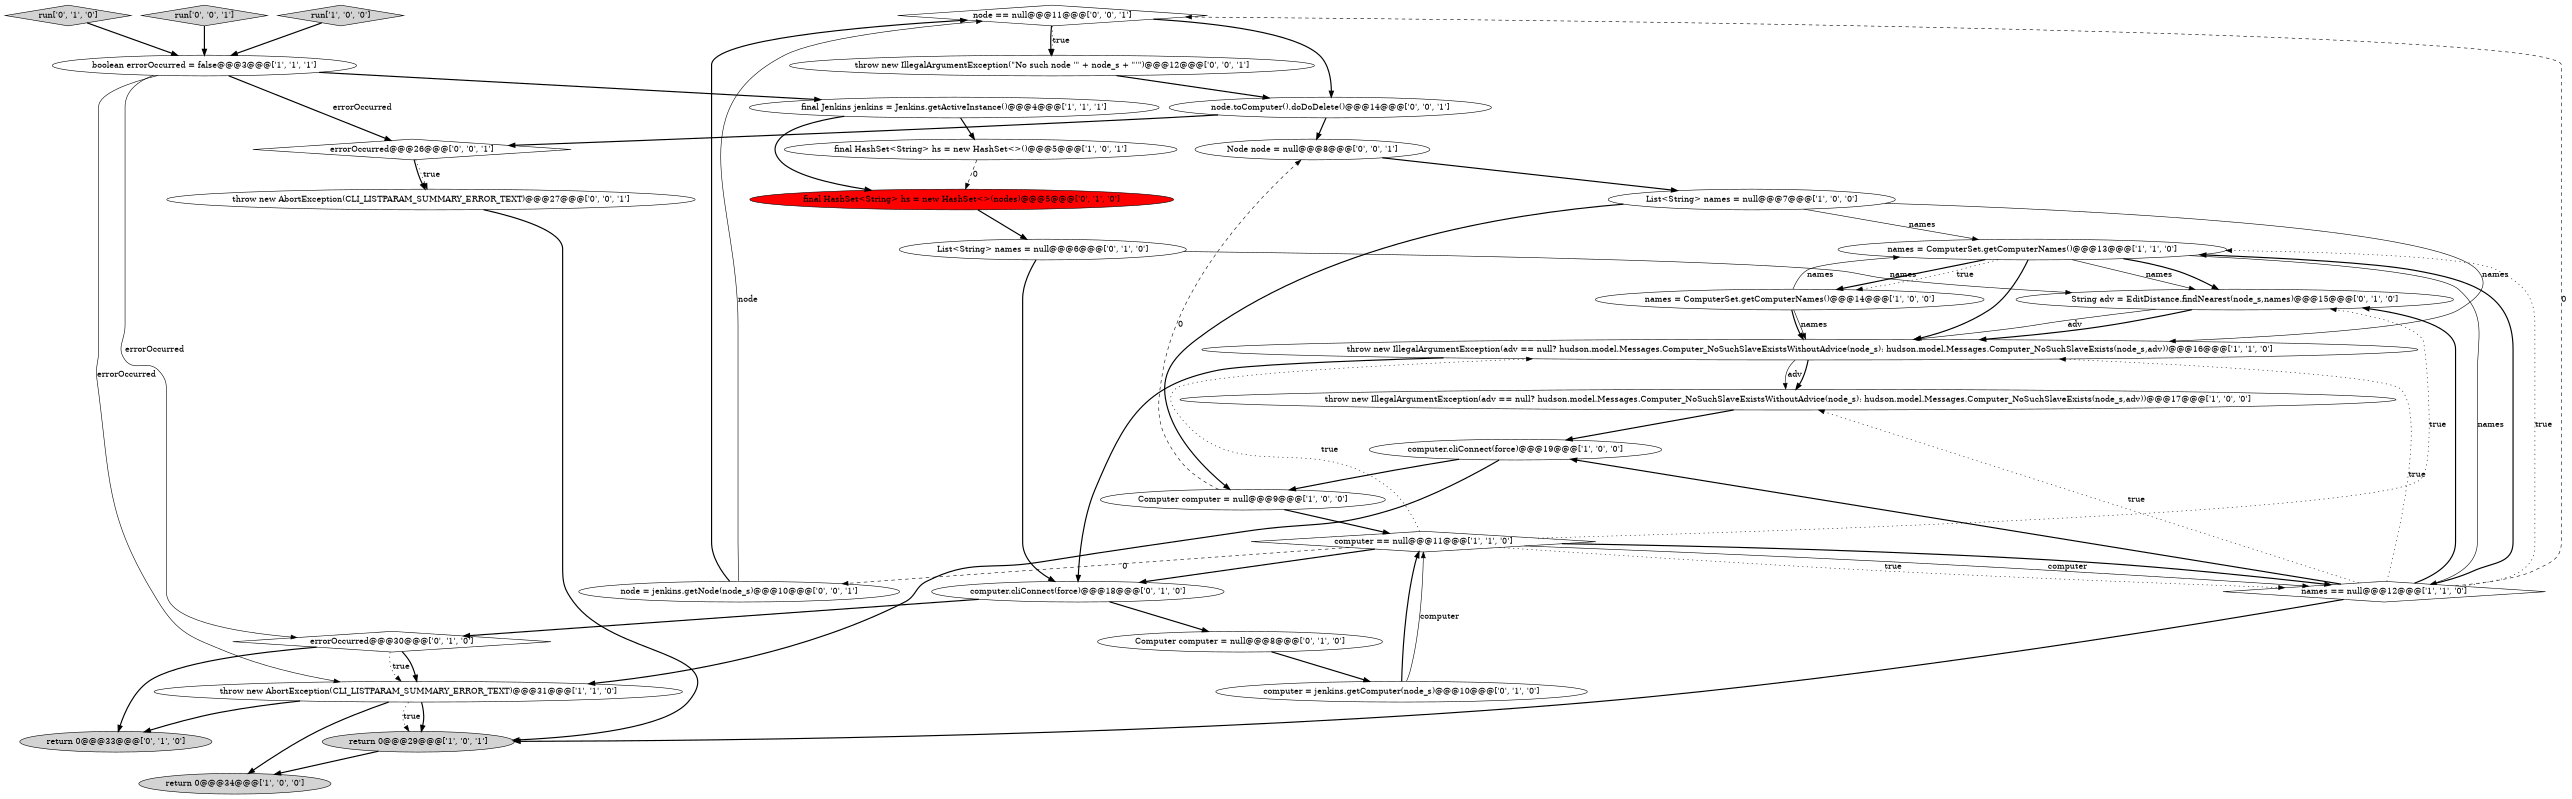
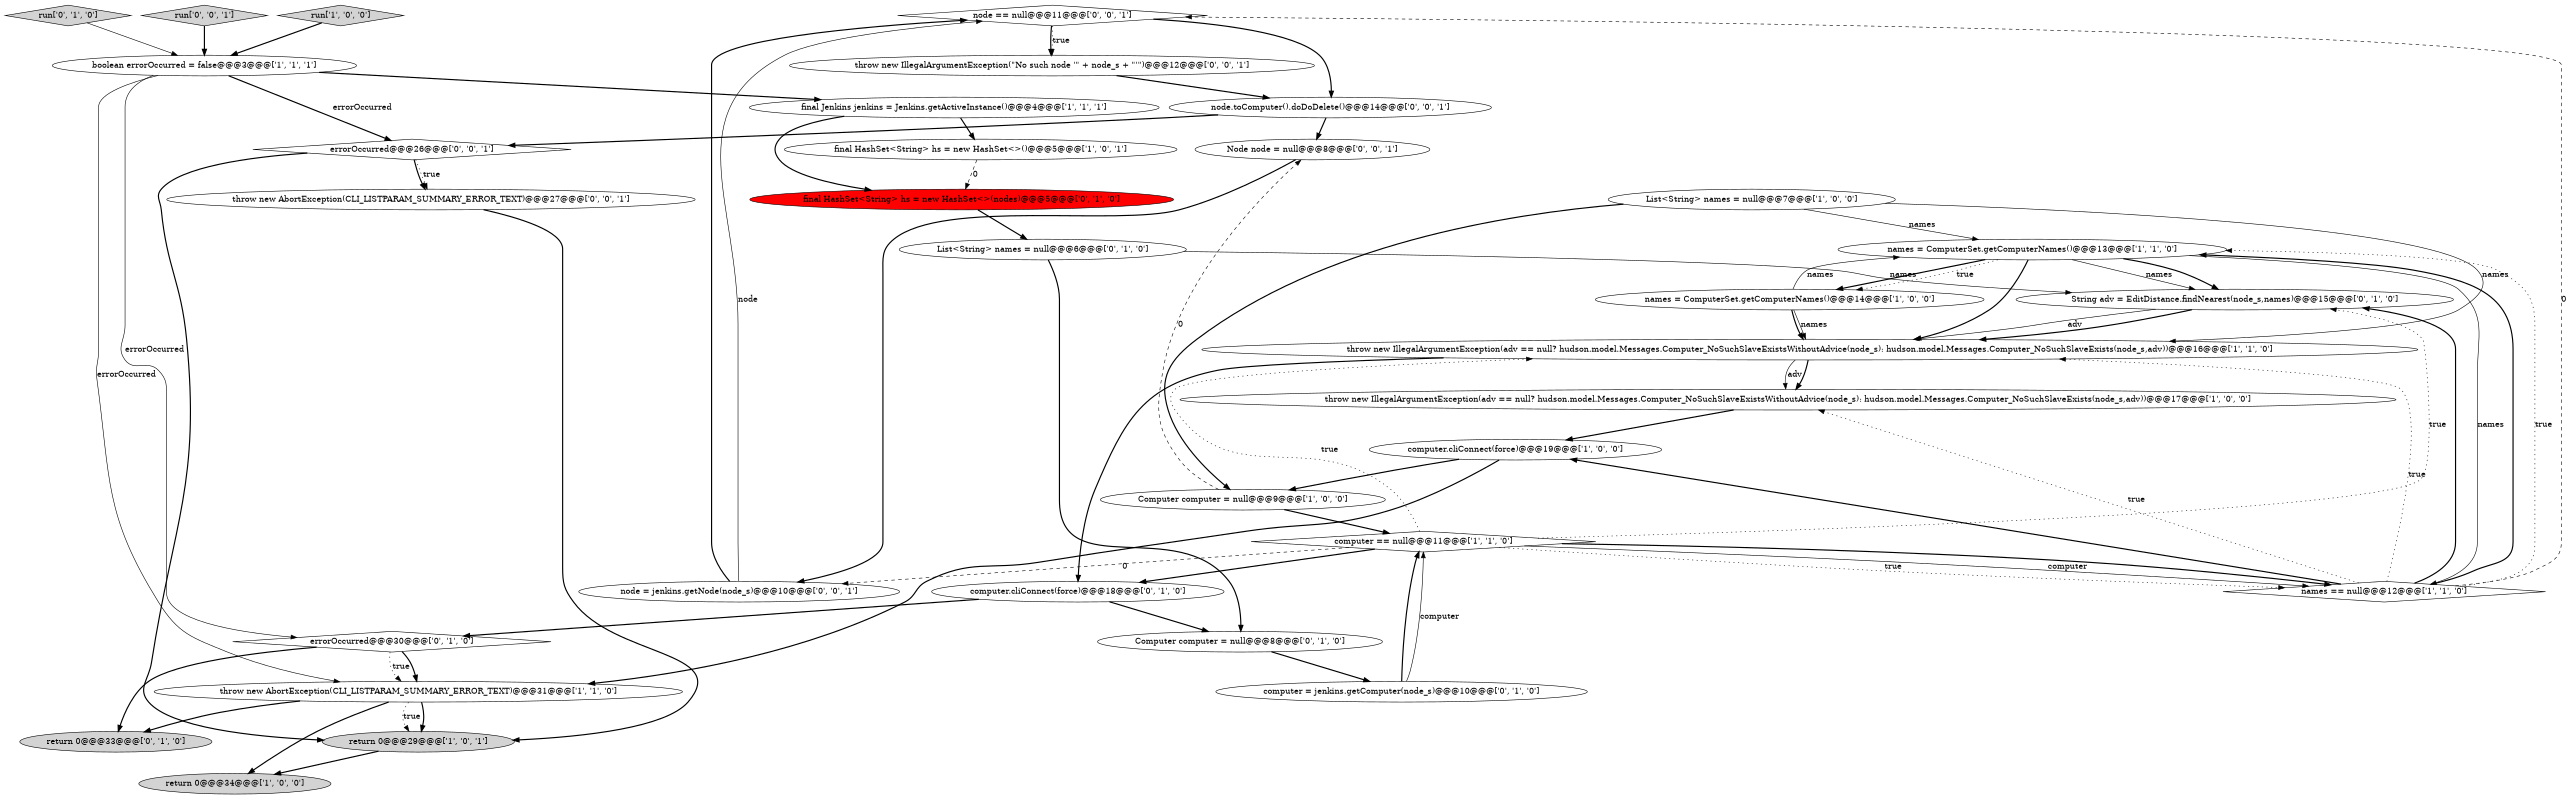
edge "run['0', '1', '0']" -> "boolean errorOccurred = false@@@3@@@['1', '1', '1']": style bold -> solid
edge "Node node = null@@@8@@@['0', '0', '1']" -> "List<String> names = null@@@7@@@['1', '0', '0']": now "Node node = null@@@8@@@['0', '0', '1']" -> "node = jenkins.getNode(node_s)@@@10@@@['0', '0', '1']"
edge "List<String> names = null@@@6@@@['0', '1', '0']" -> "computer.cliConnect(force)@@@18@@@['0', '1', '0']": now "List<String> names = null@@@6@@@['0', '1', '0']" -> "Computer computer = null@@@8@@@['0', '1', '0']"
edge "names == null@@@12@@@['1', '1', '0']" -> "return 0@@@29@@@['1', '0', '1']": now "errorOccurred@@@26@@@['0', '0', '1']" -> "return 0@@@29@@@['1', '0', '1']"
